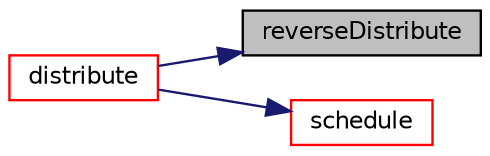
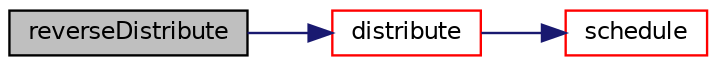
edge "distribute" -> "reverseDistribute": reversed
